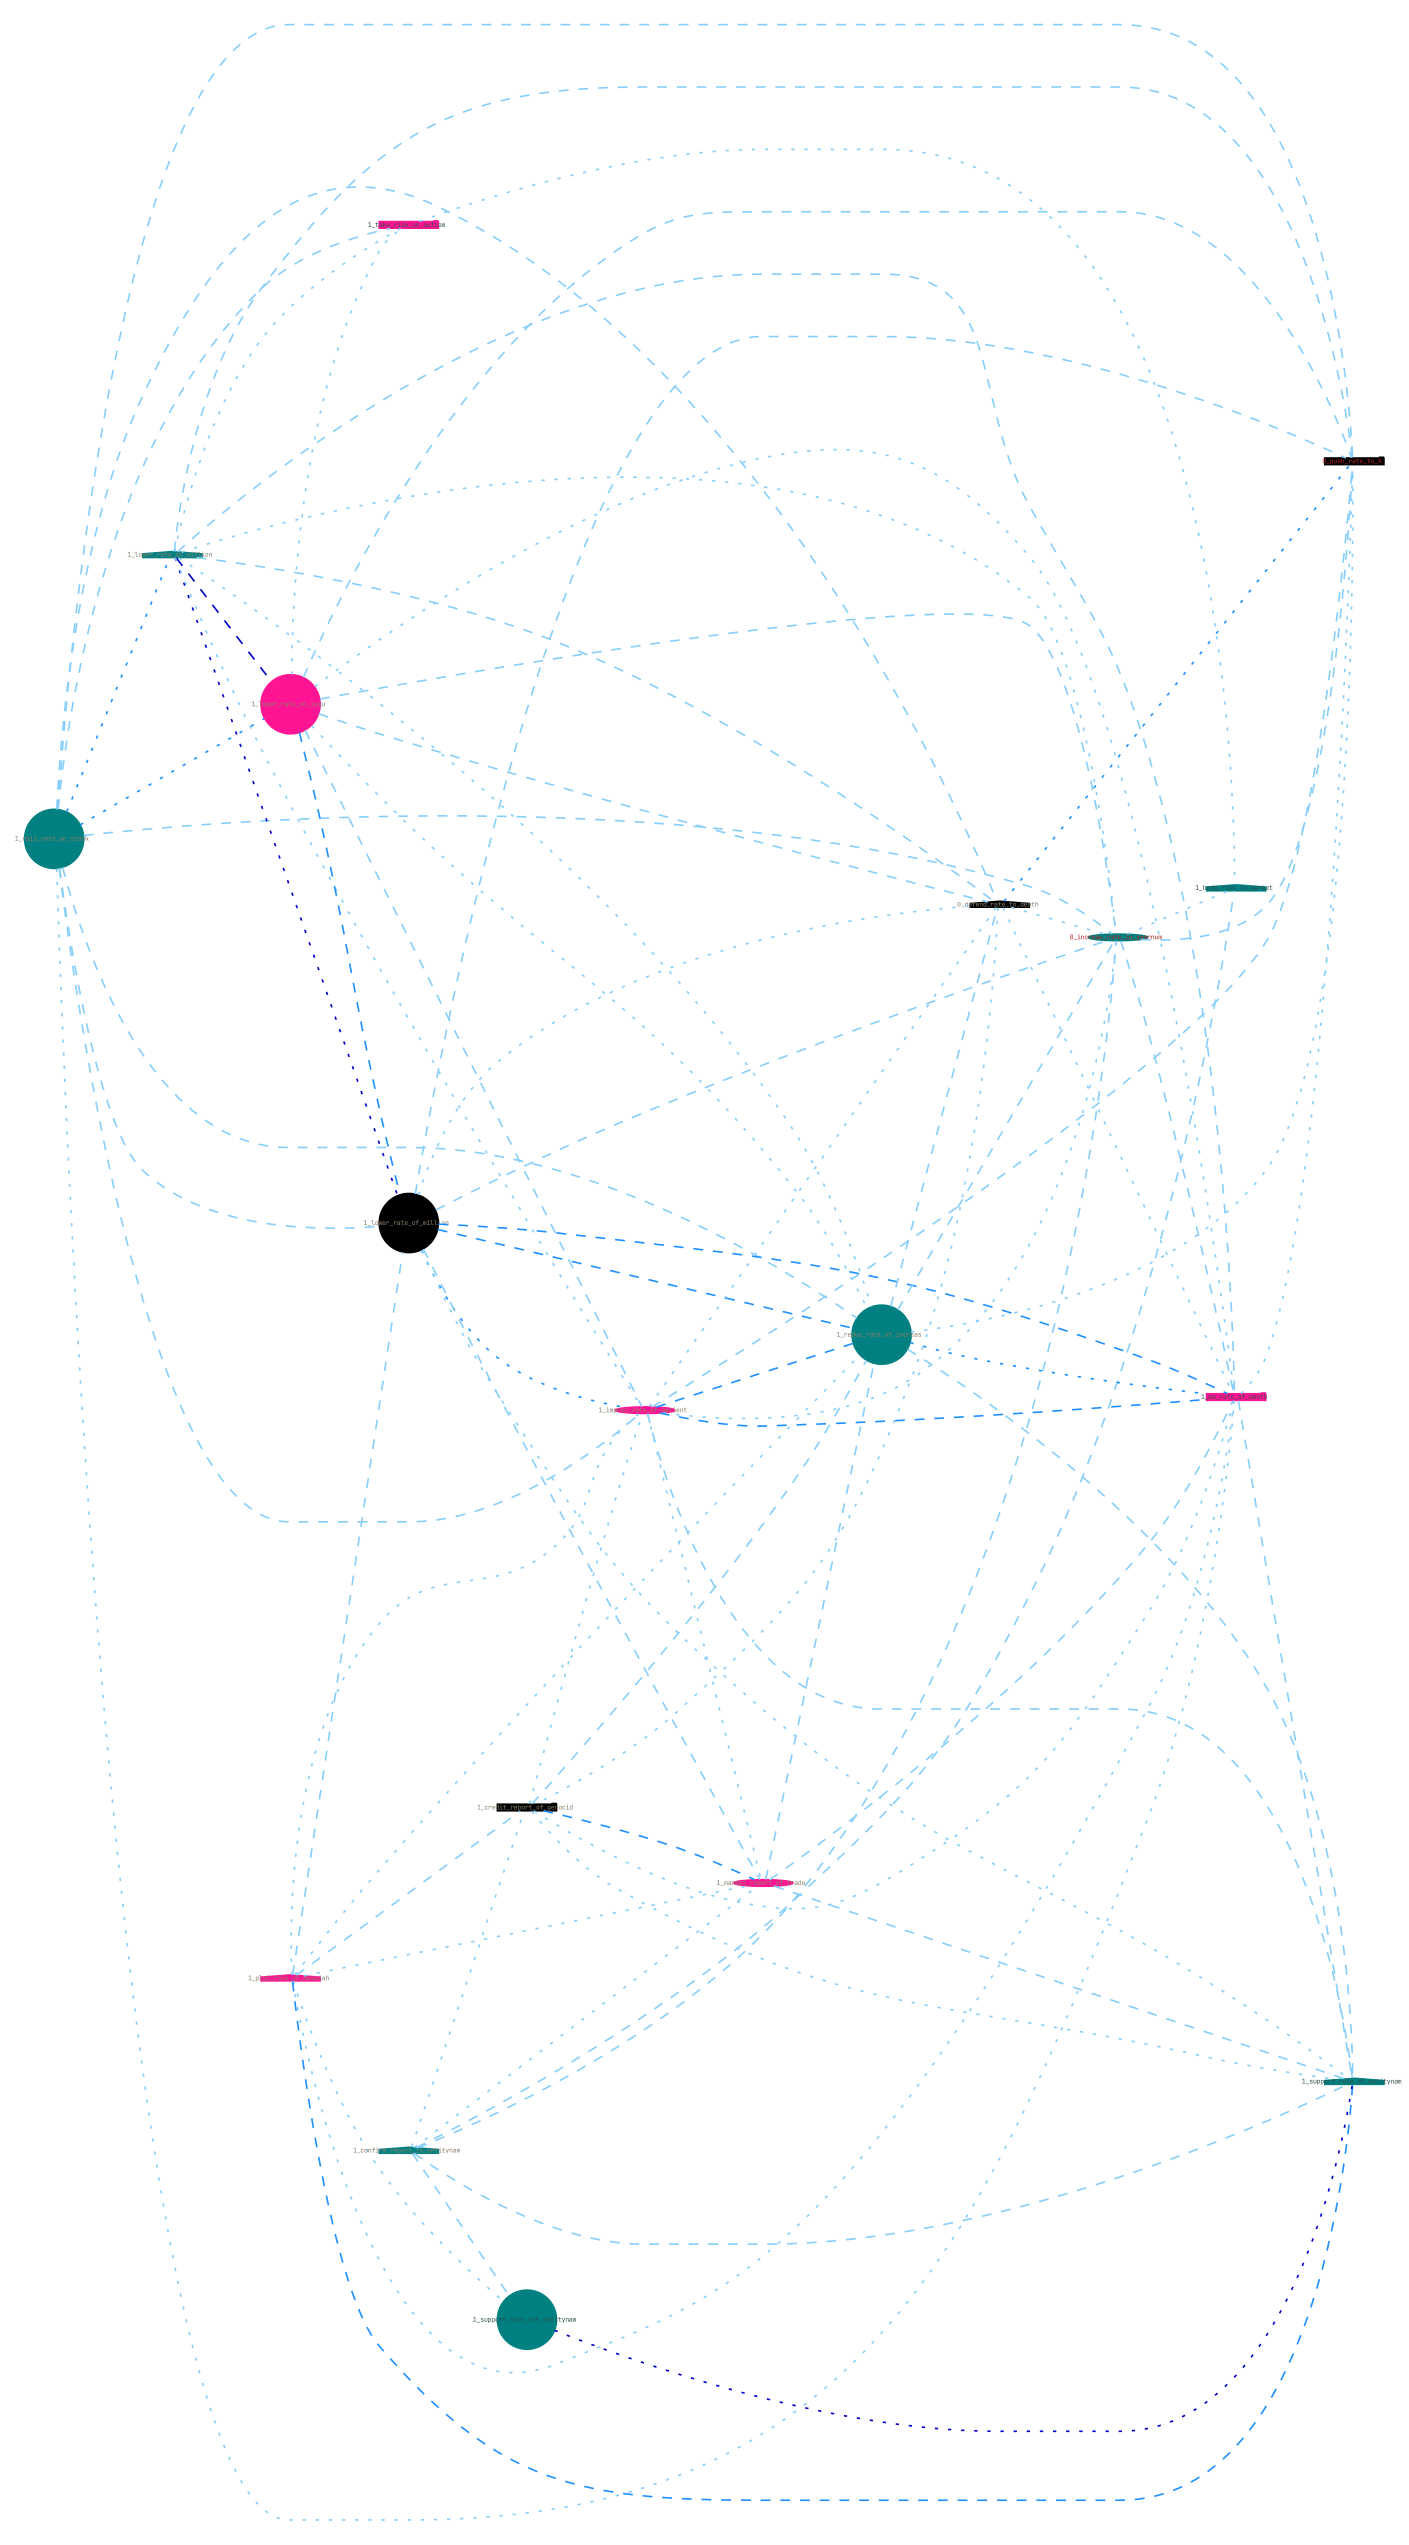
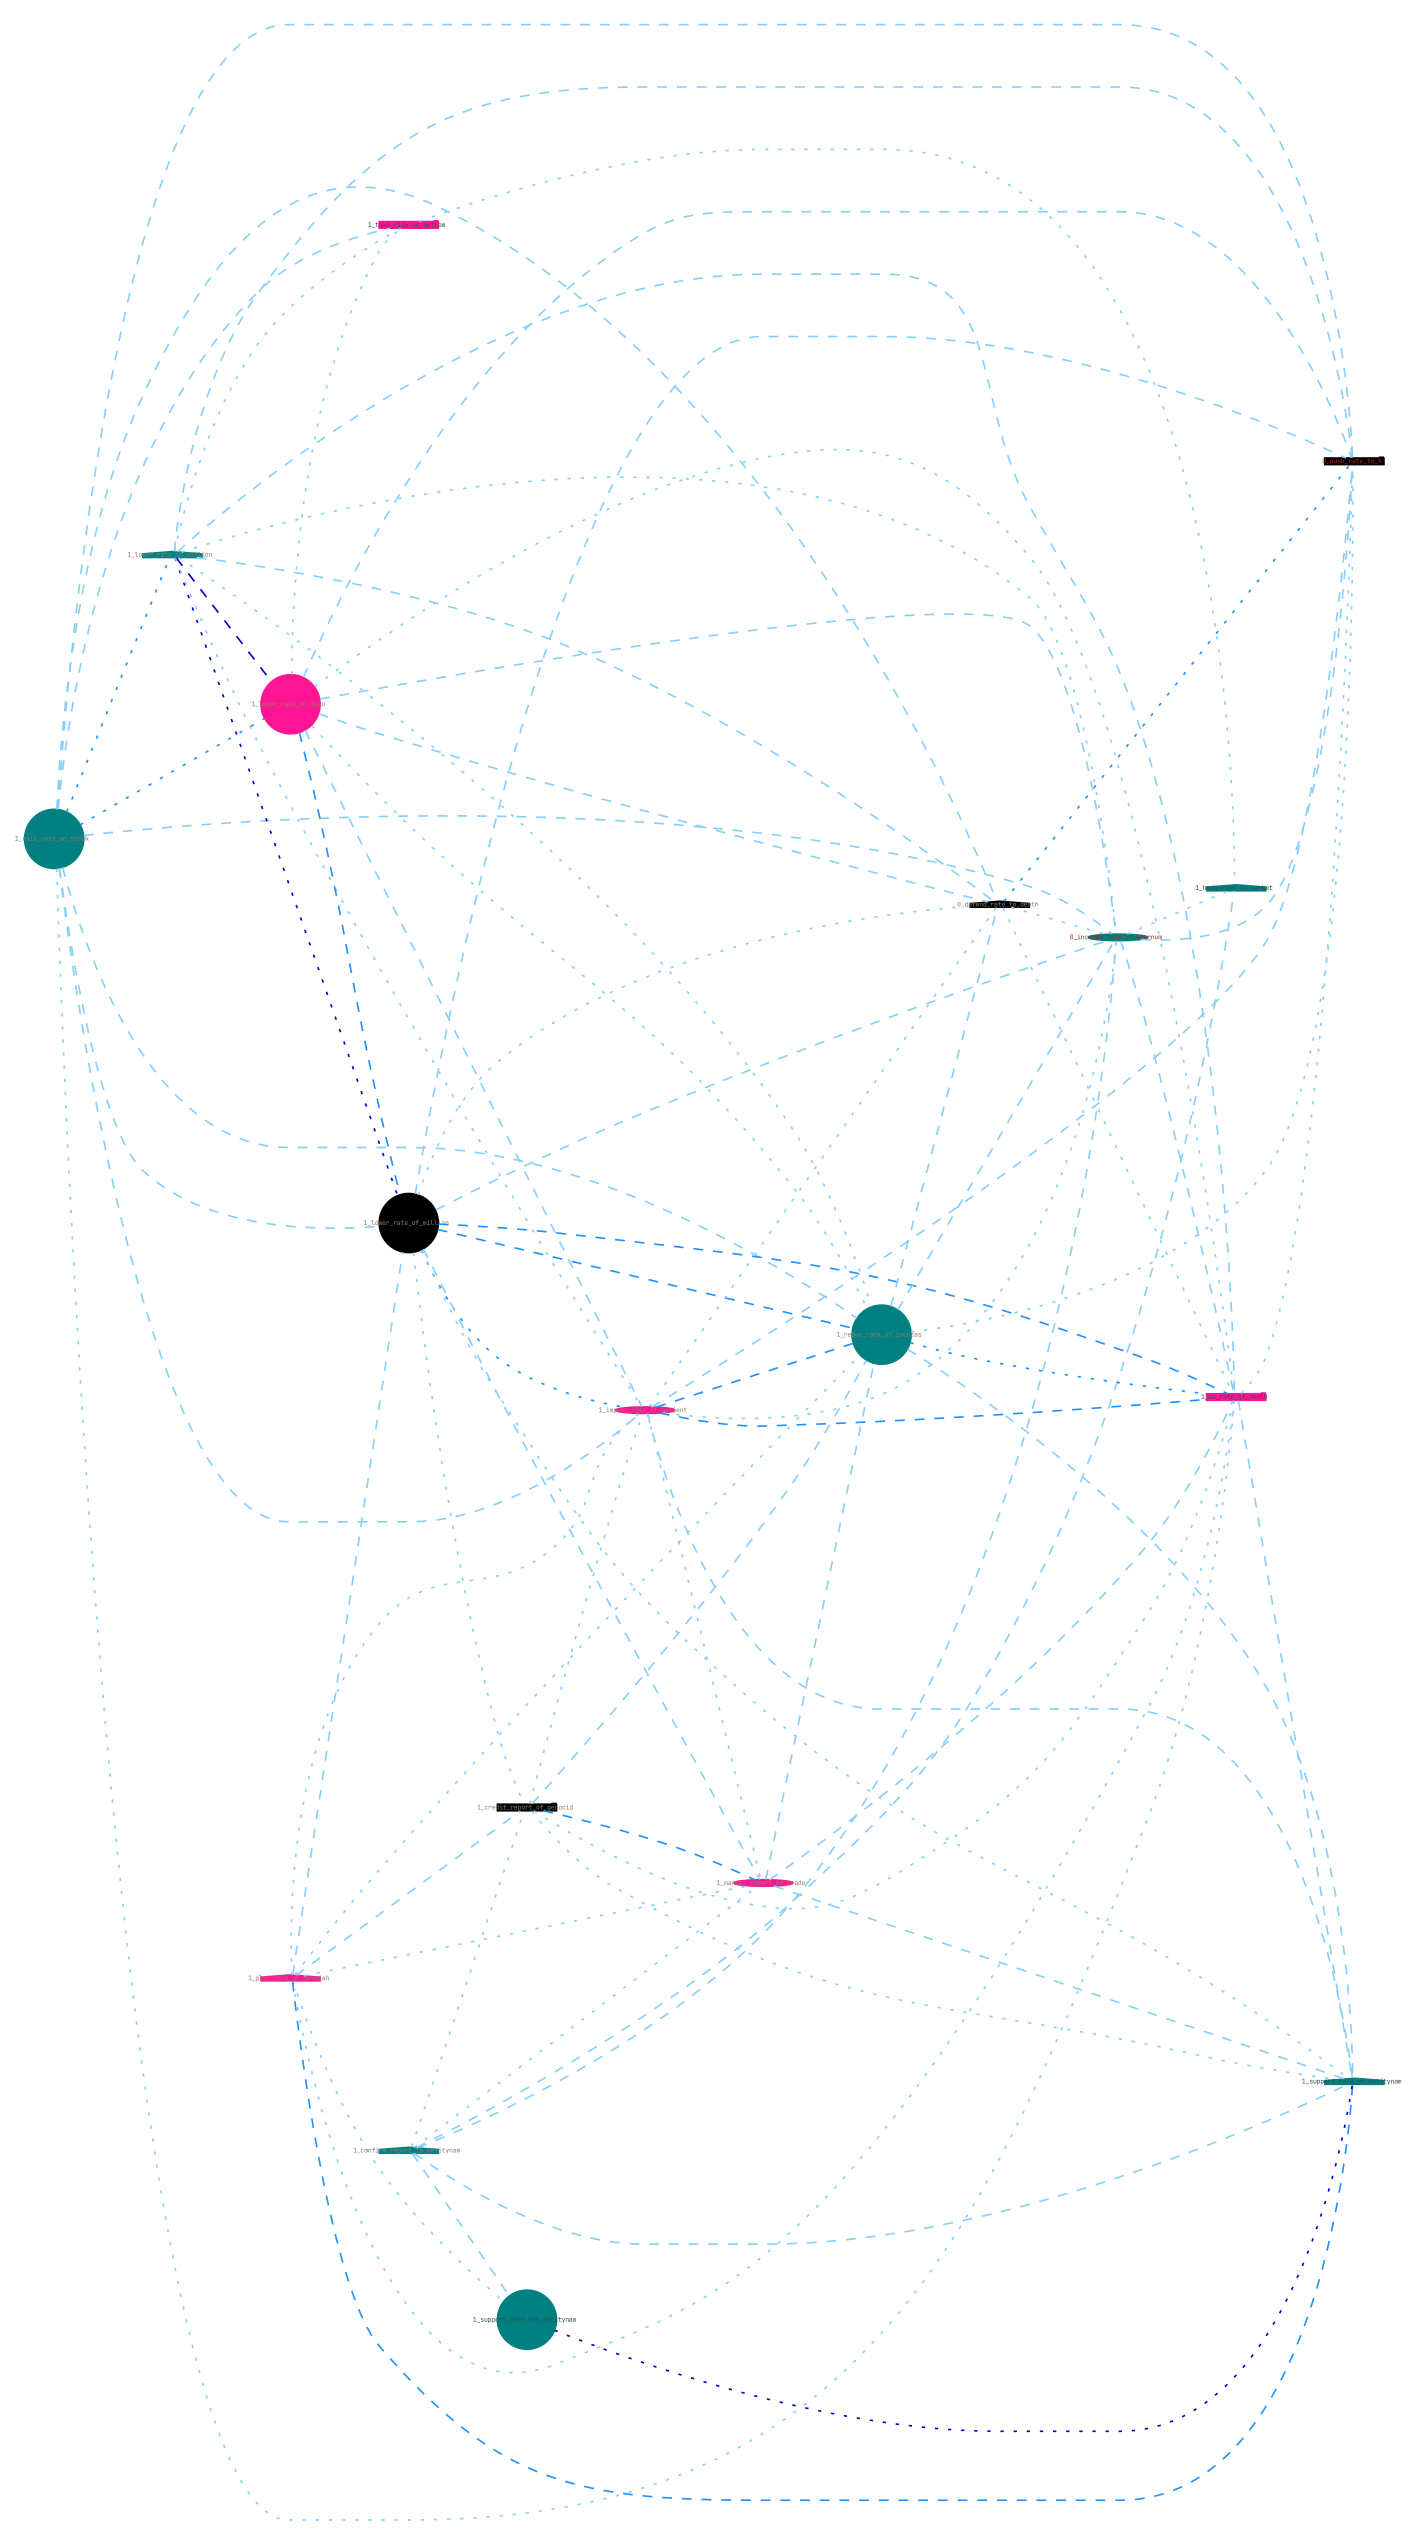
edge "0_defend_rate_to_death" -- "1_credit_report_of_genocid": now "1_lower_rate_of_million" -- "1_credit_report_of_genocid"
